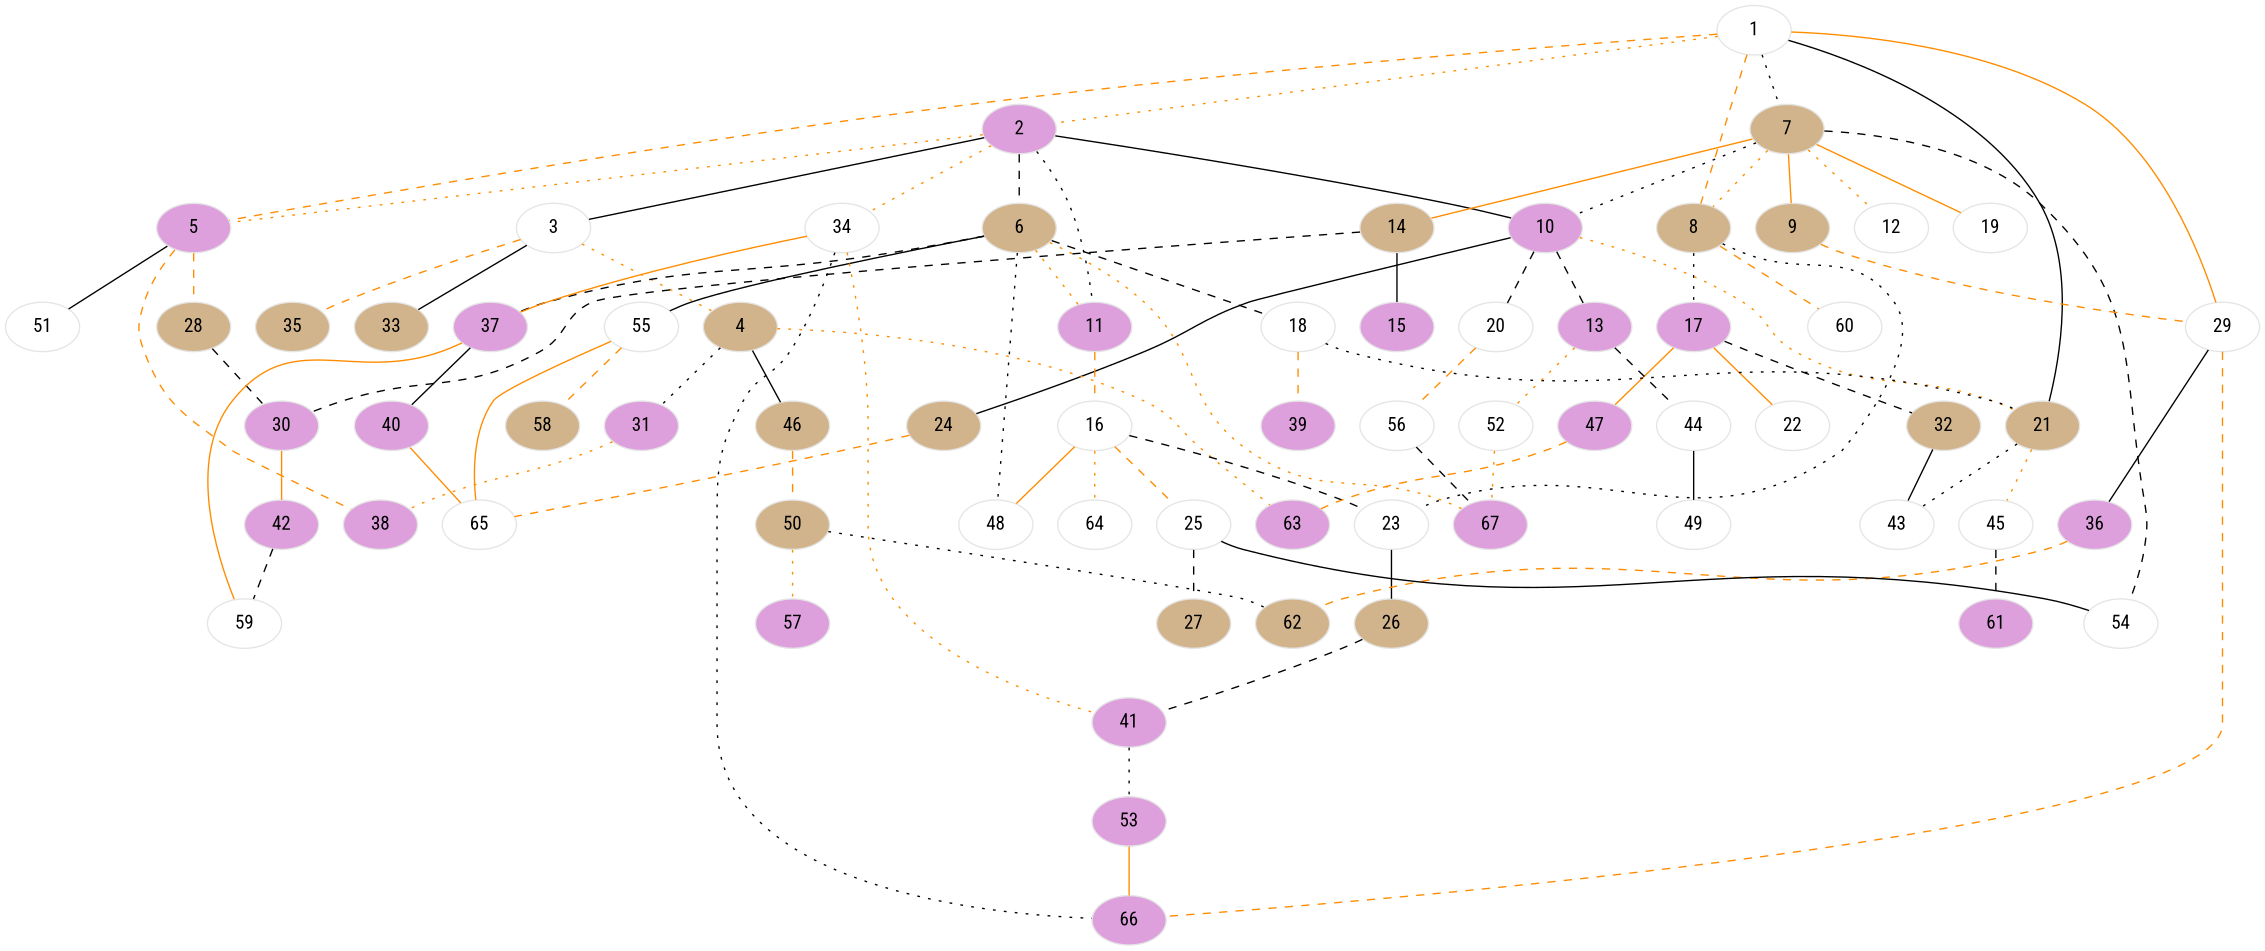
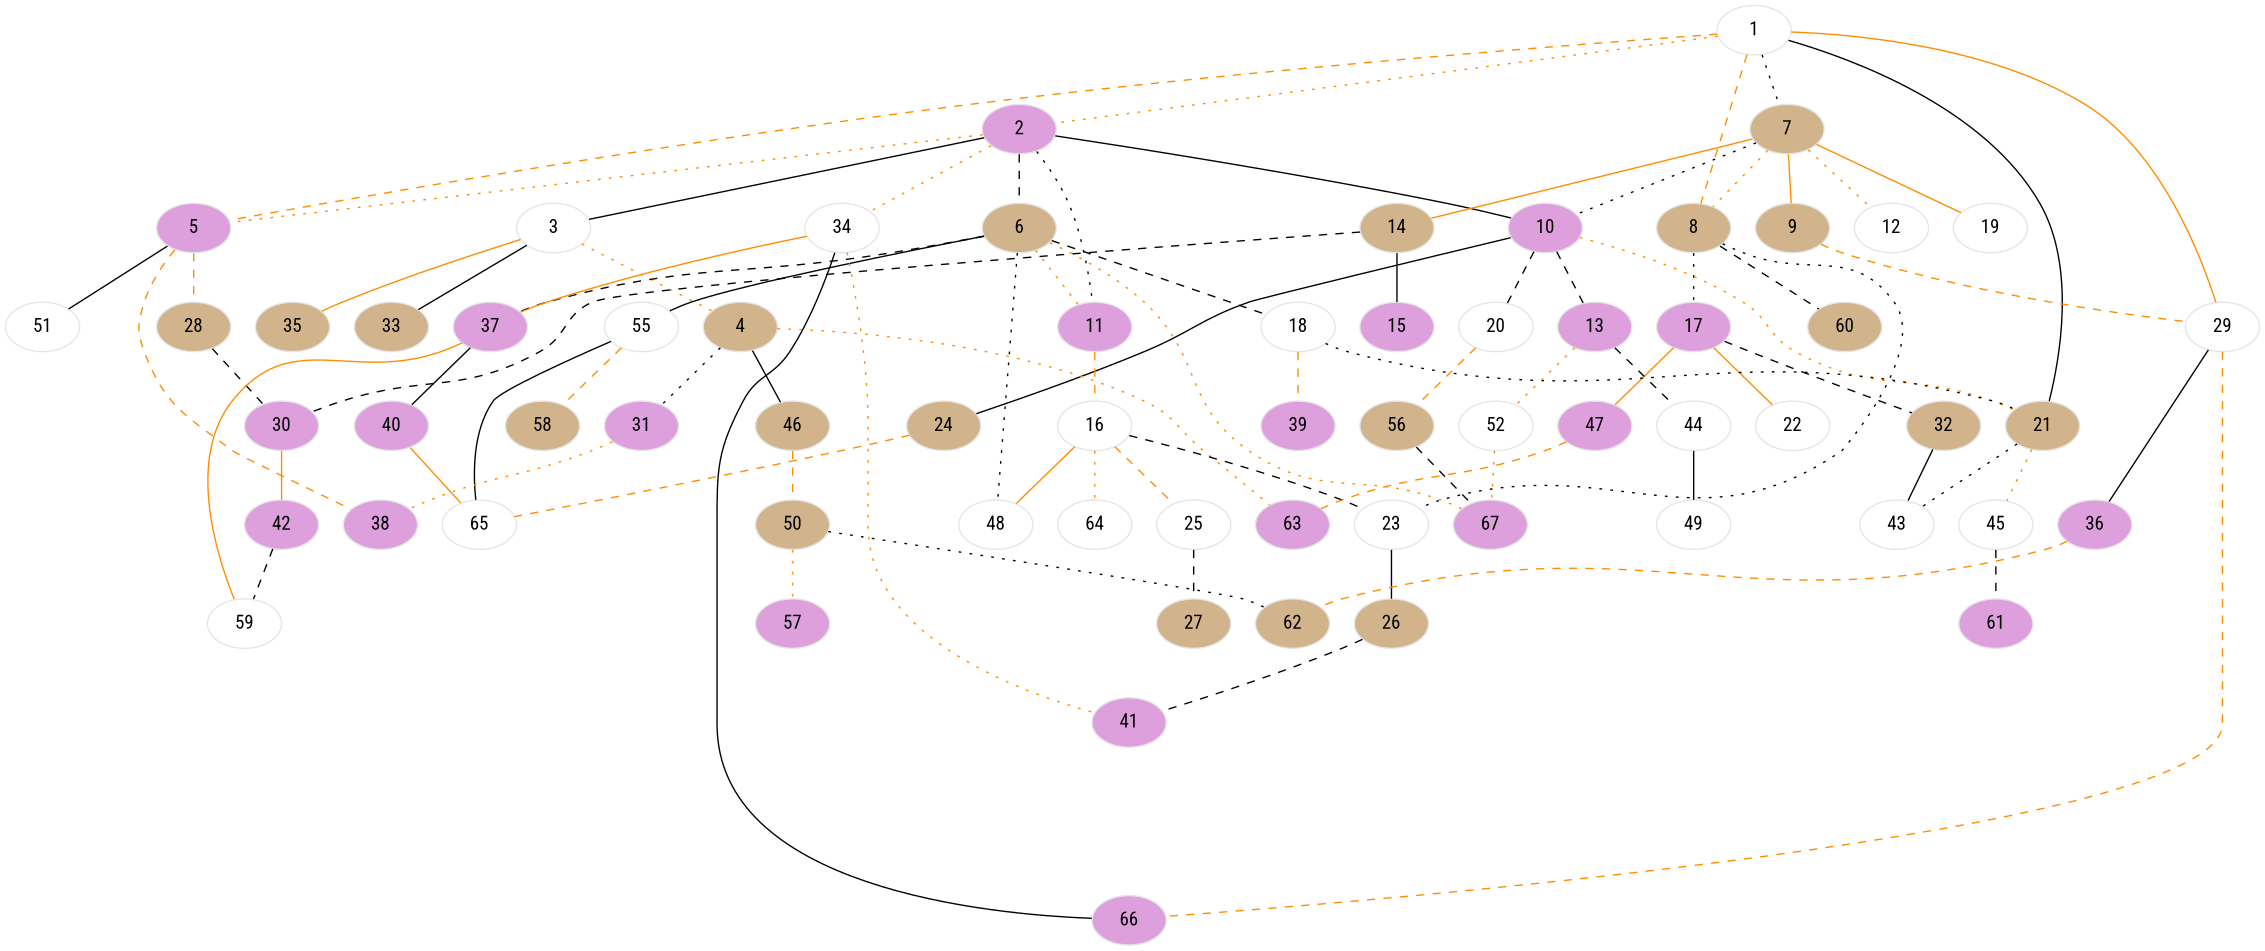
edge "3" -- "35": style dashed -> solid
edge "8" -- "60": color darkorange -> black
node "60": fillcolor white -> tan
edge "55" -- "65": color darkorange -> black
node "56": fillcolor white -> tan
node "54": removed
edge "34" -- "66": style dotted -> solid
node "53": removed
